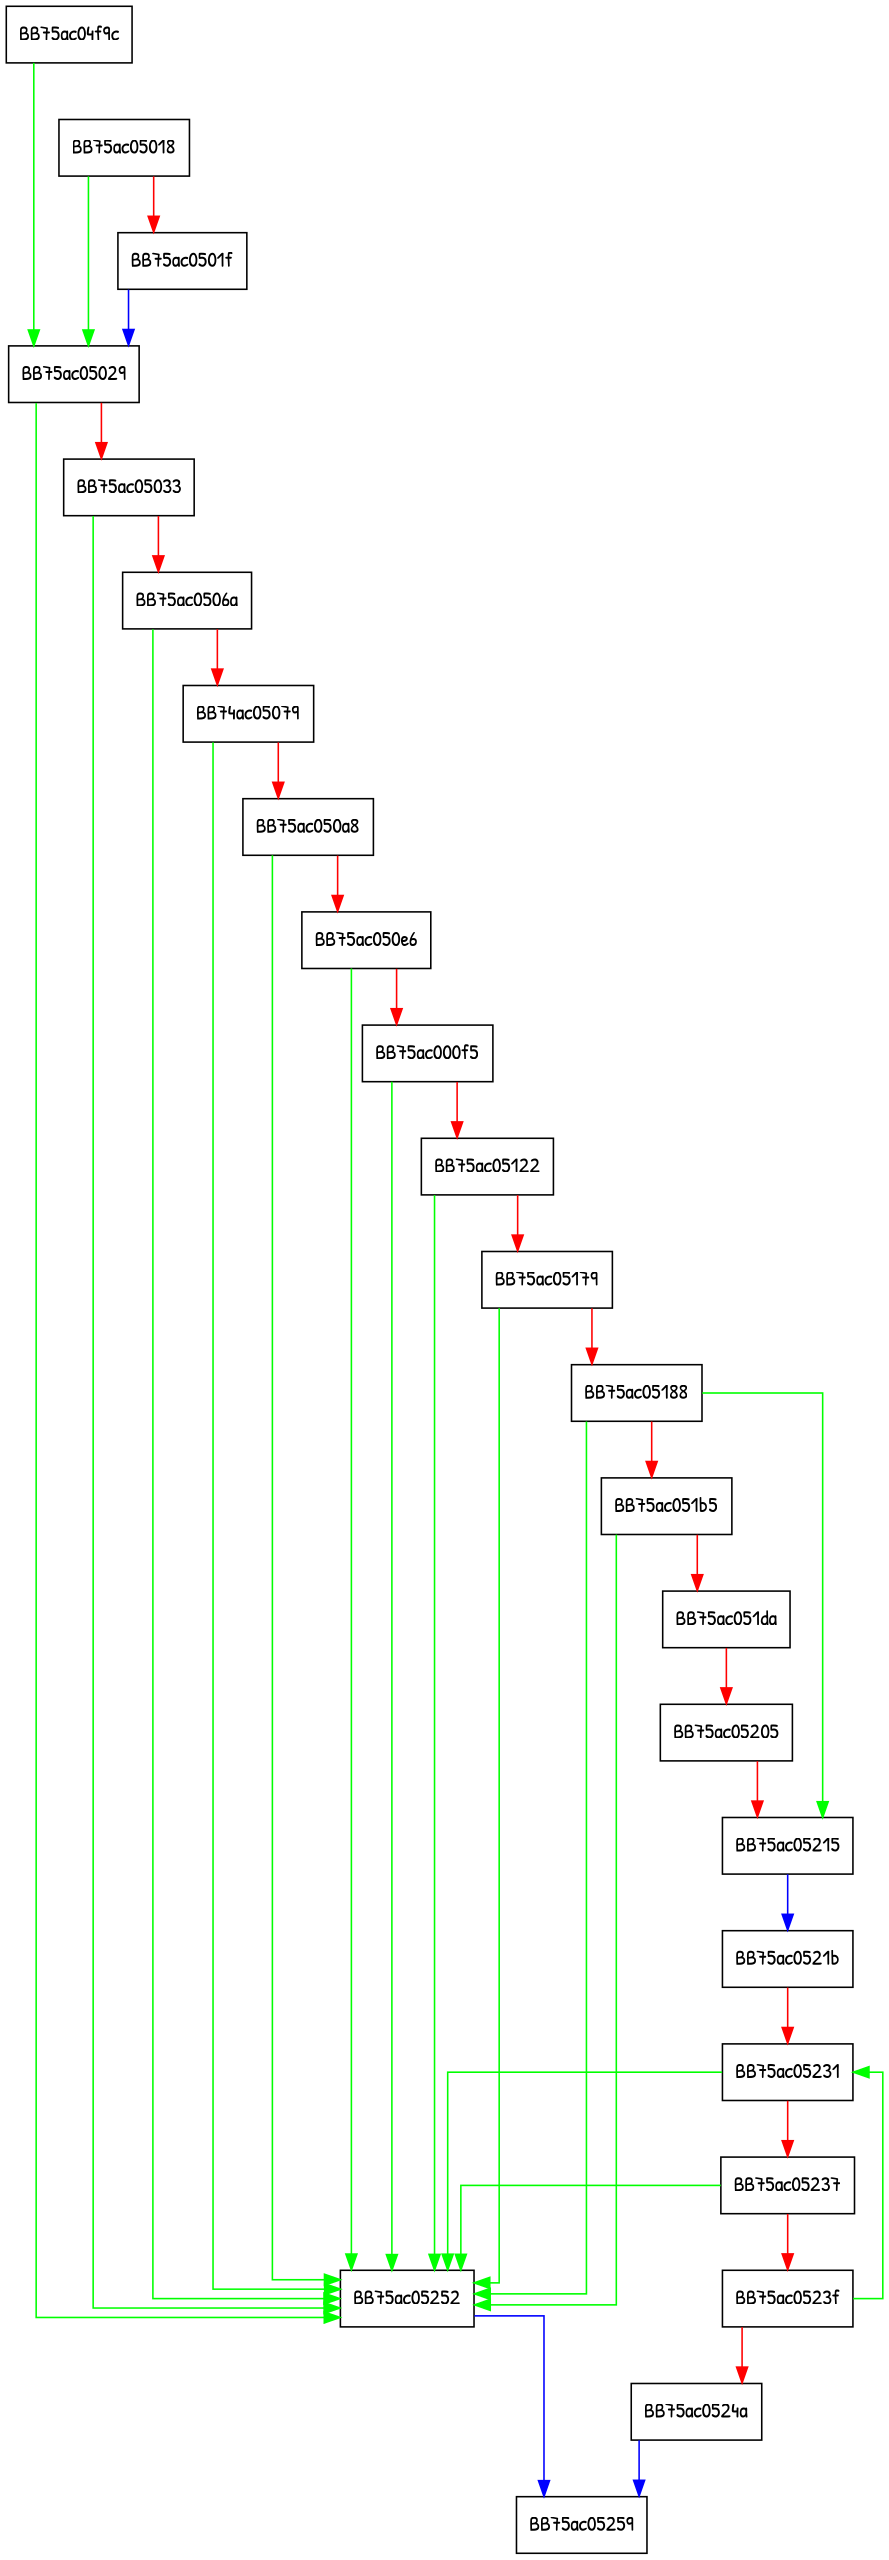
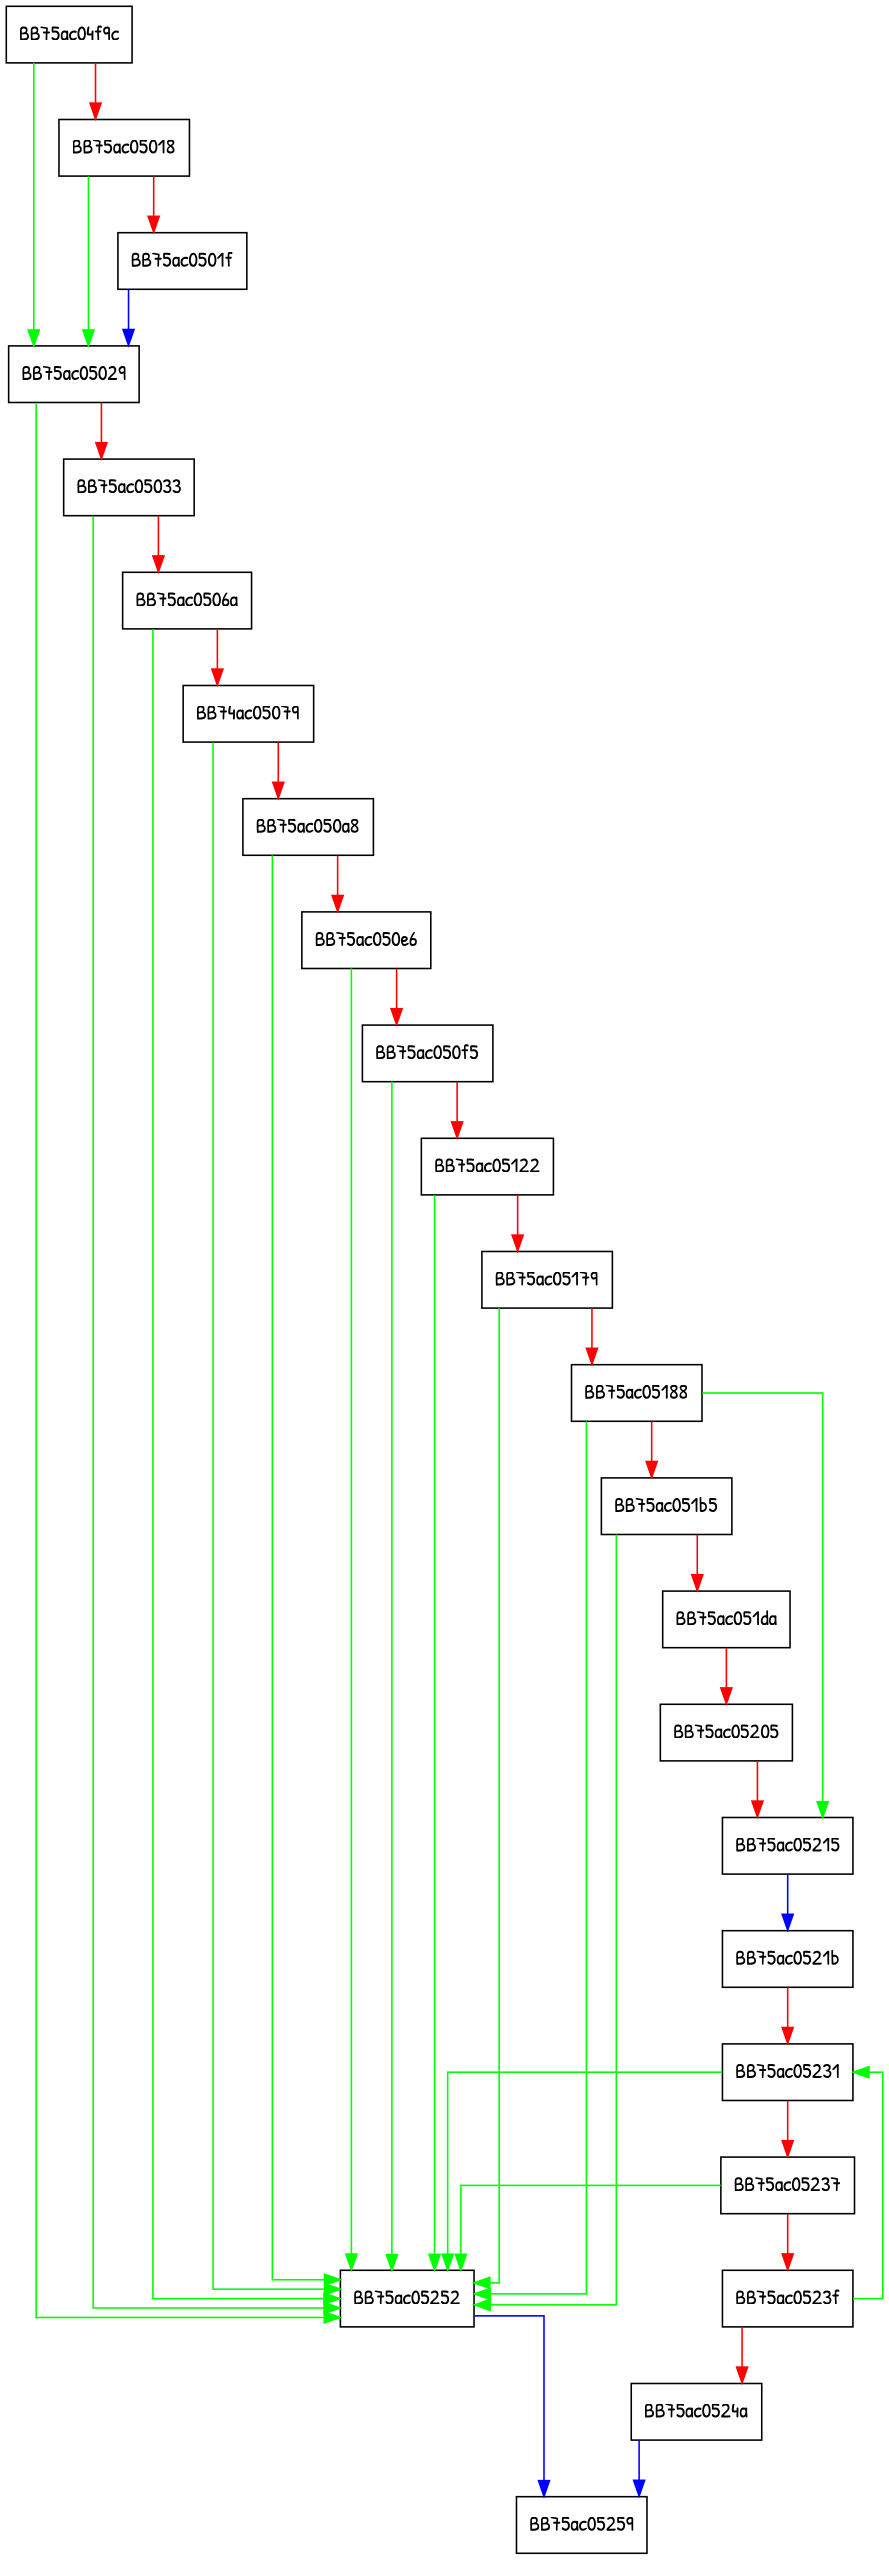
edge "BB75ac04f9c" -> "BB75ac05018": added
node "BB75ac000f5": label "BB75ac000f5" -> "BB75ac050f5"
